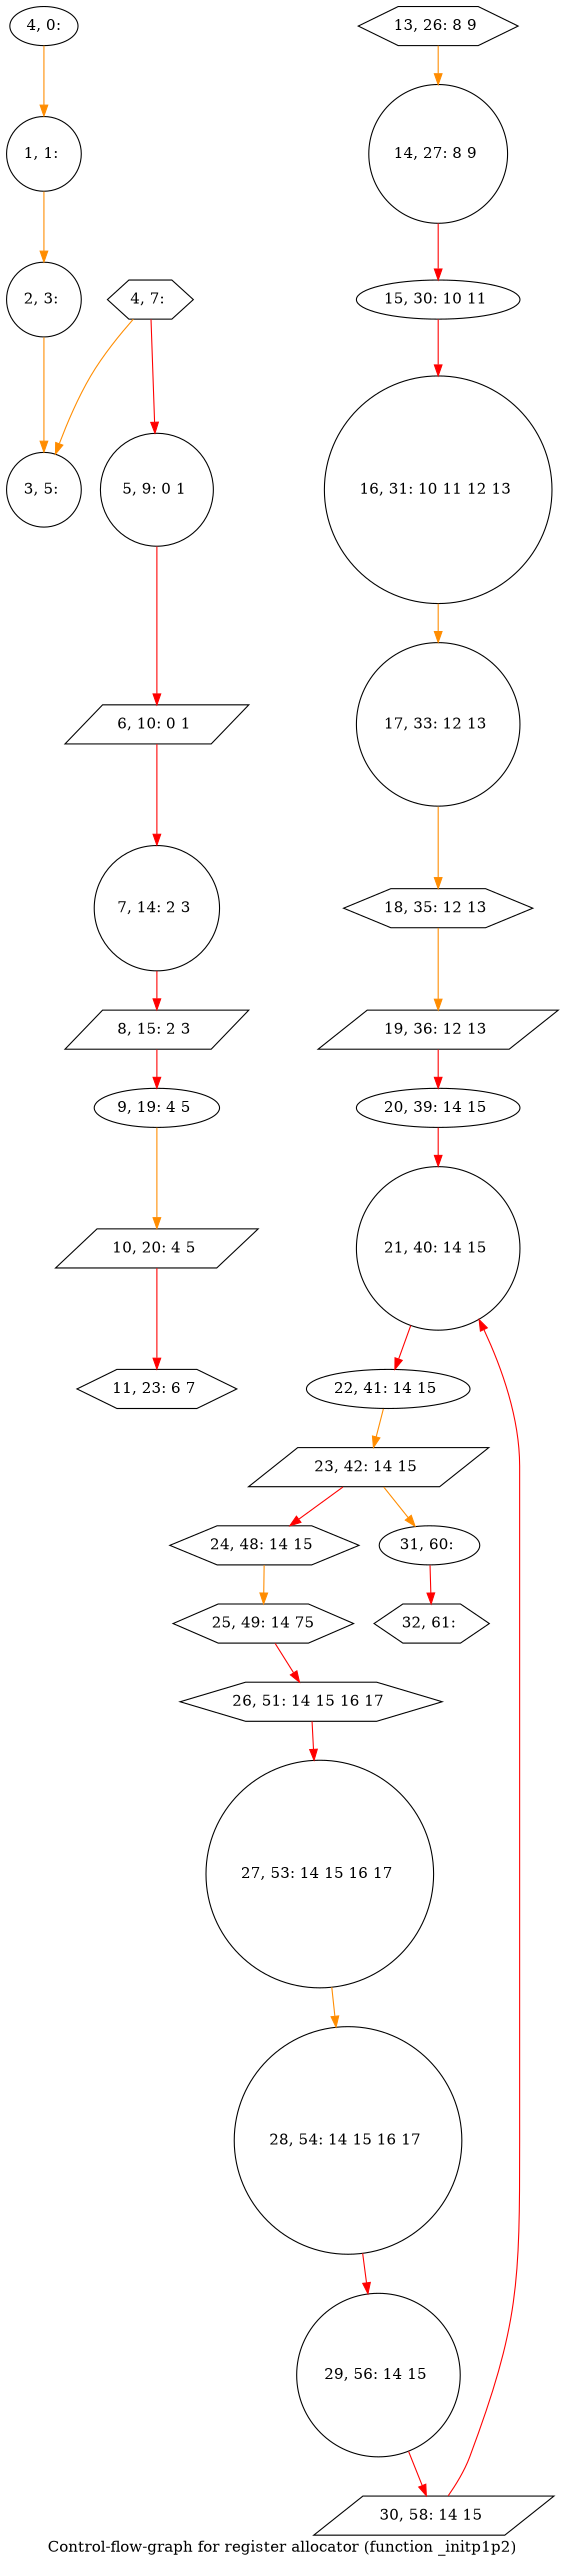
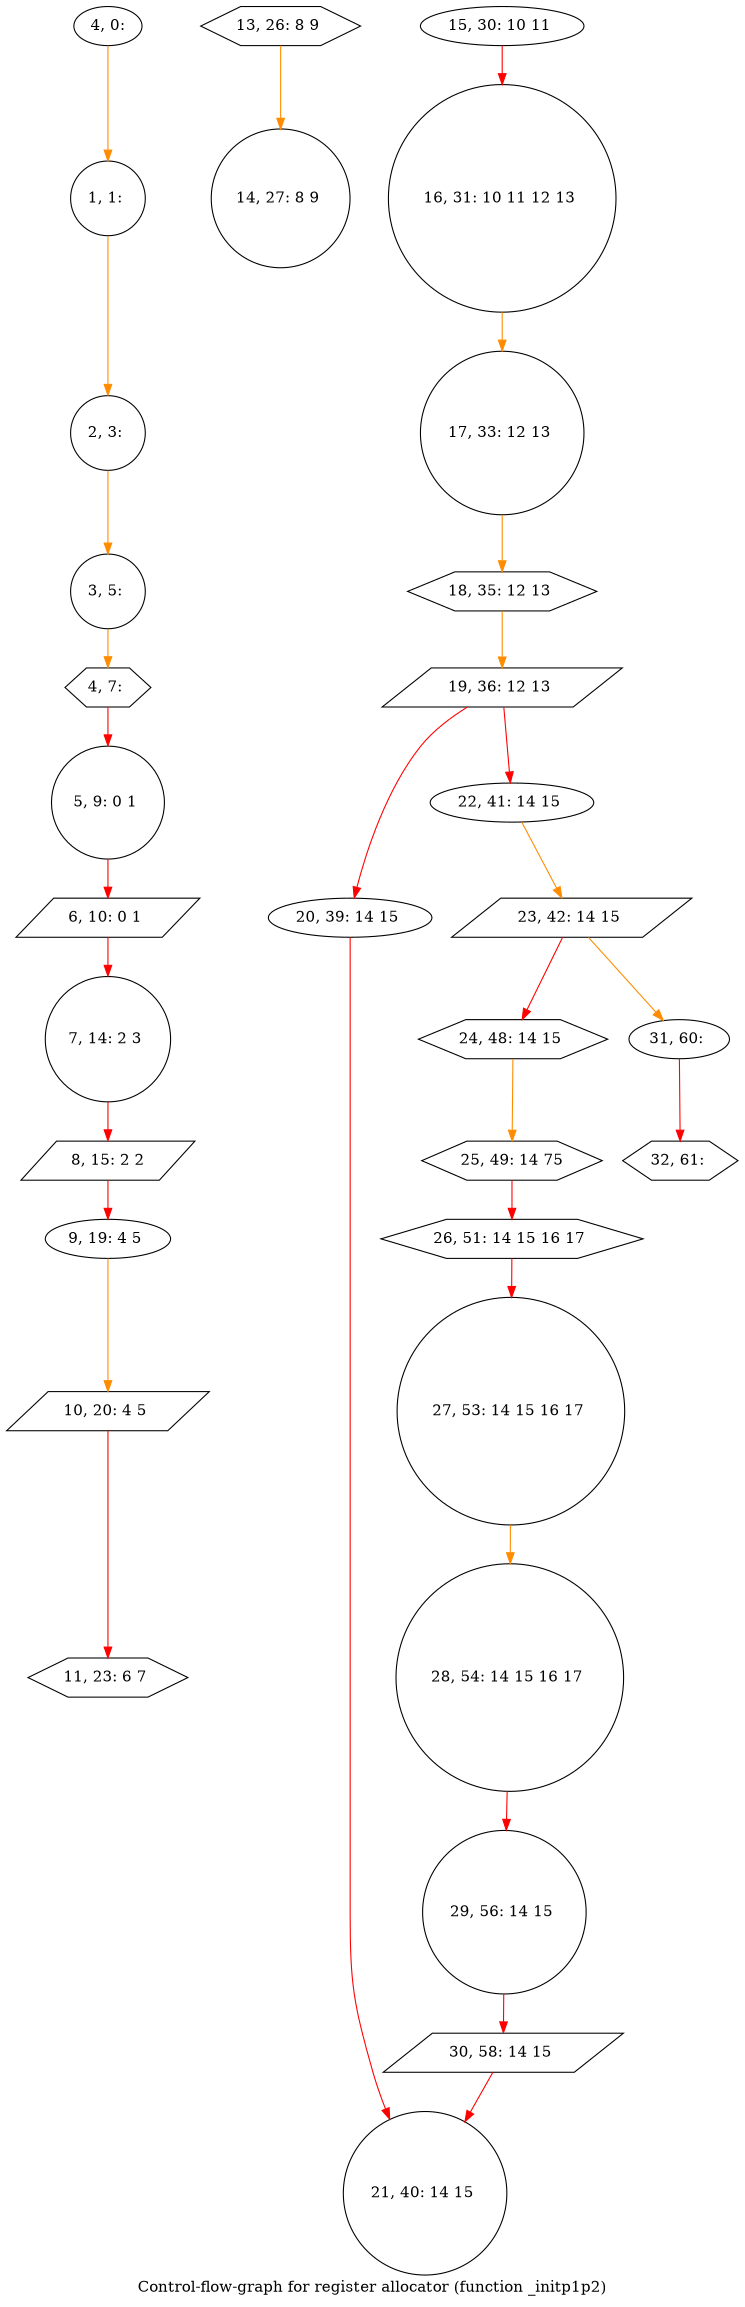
edge "14, 27: 8 9" -> "15, 30: 10 11": removed
edge "4, 7:" -> "3, 5:": reversed
node "8, 15: 2 3": label "8, 15: 2 3" -> "8, 15: 2 2"
edge "21, 40: 14 15" -> "22, 41: 14 15": now "19, 36: 12 13" -> "22, 41: 14 15"
